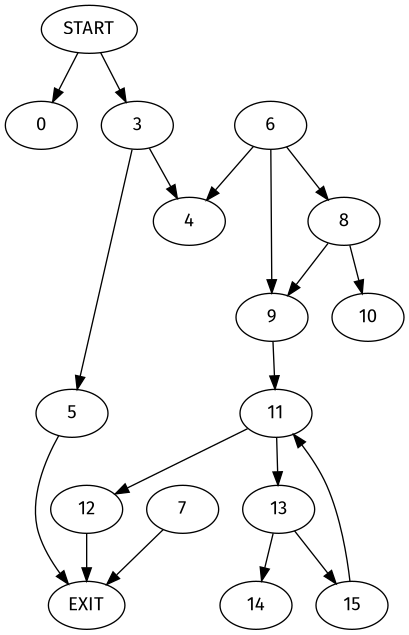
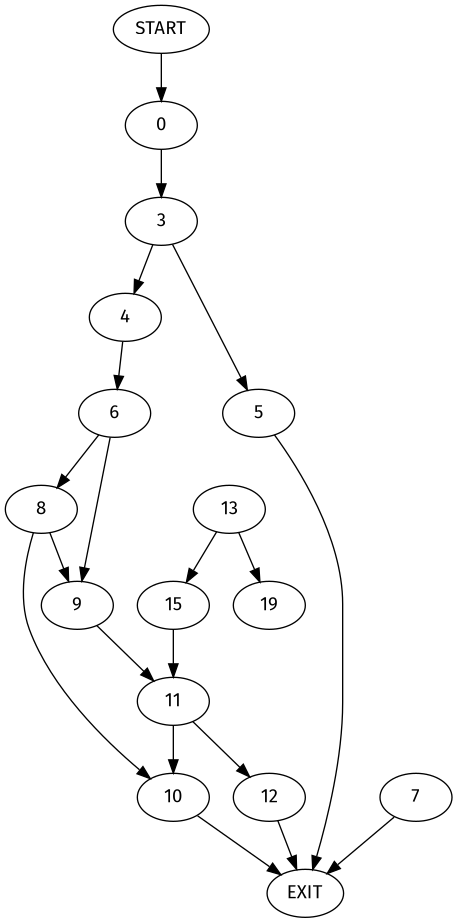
edge "START" -> "3": now "0" -> "3"
edge "6" -> "4": reversed
edge "11" -> "13": now "11" -> "10"
node "14": label "14" -> "19"
edge "10" -> "EXIT": added
